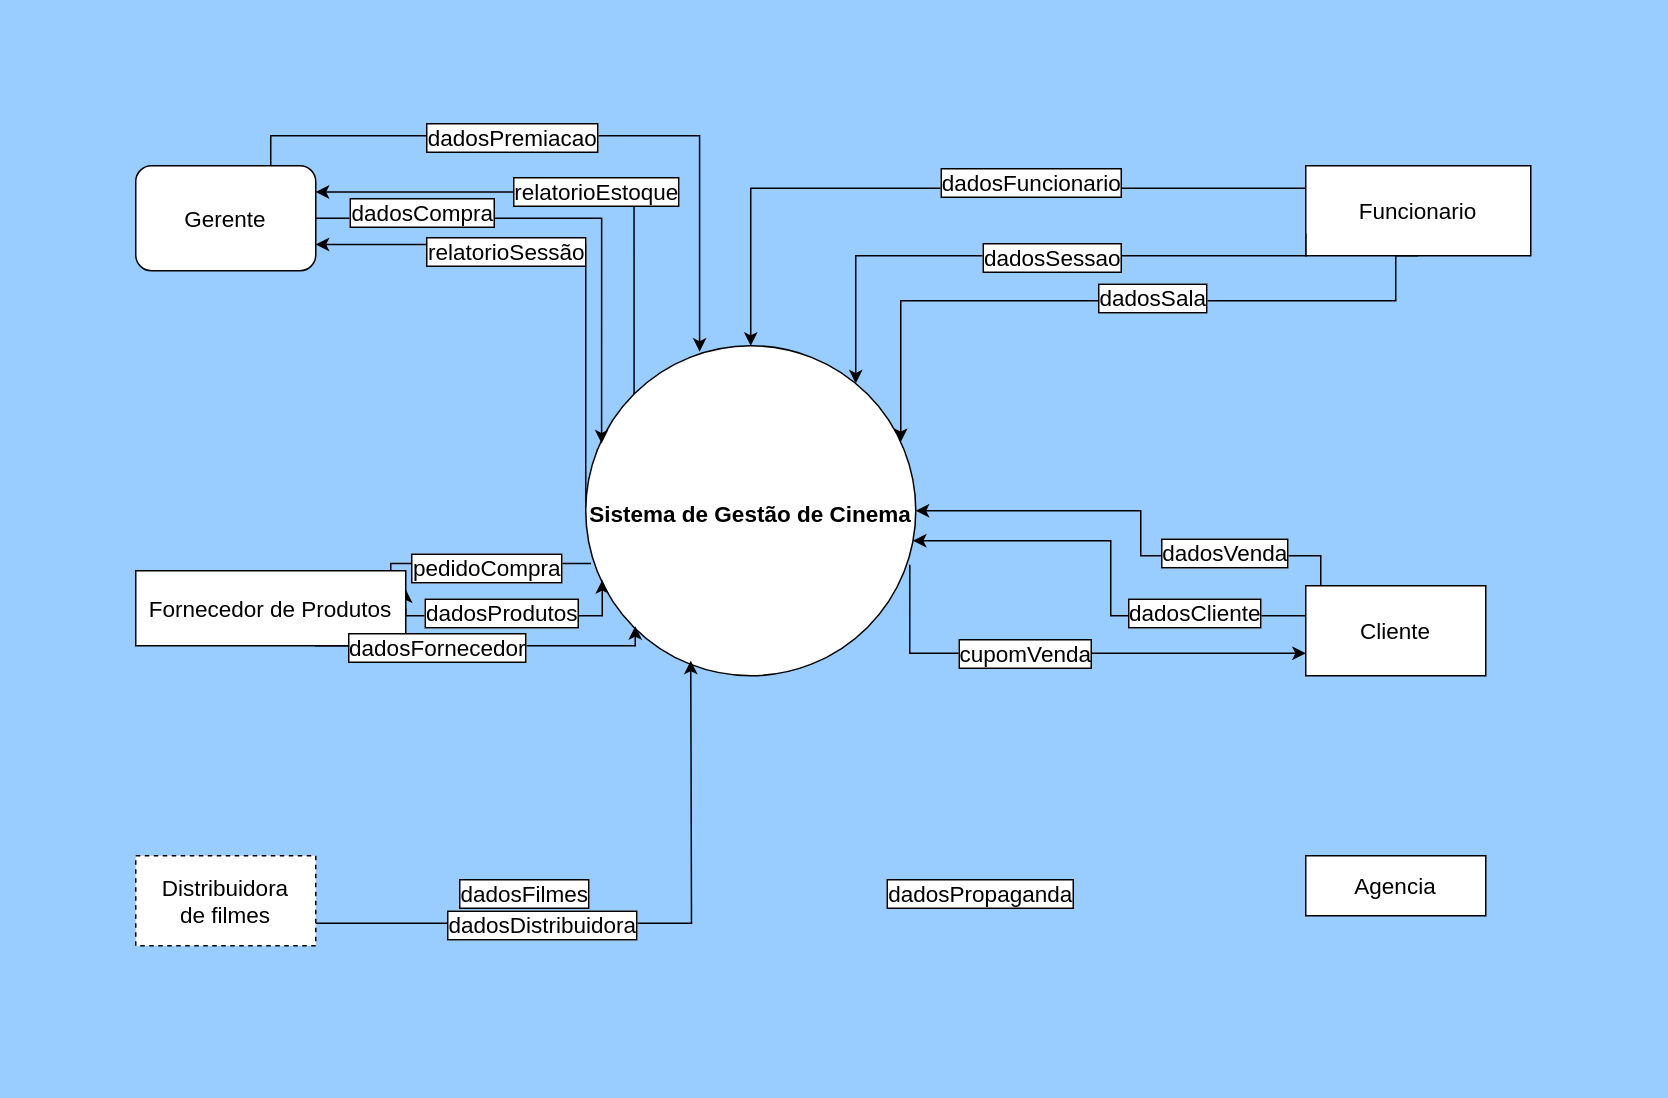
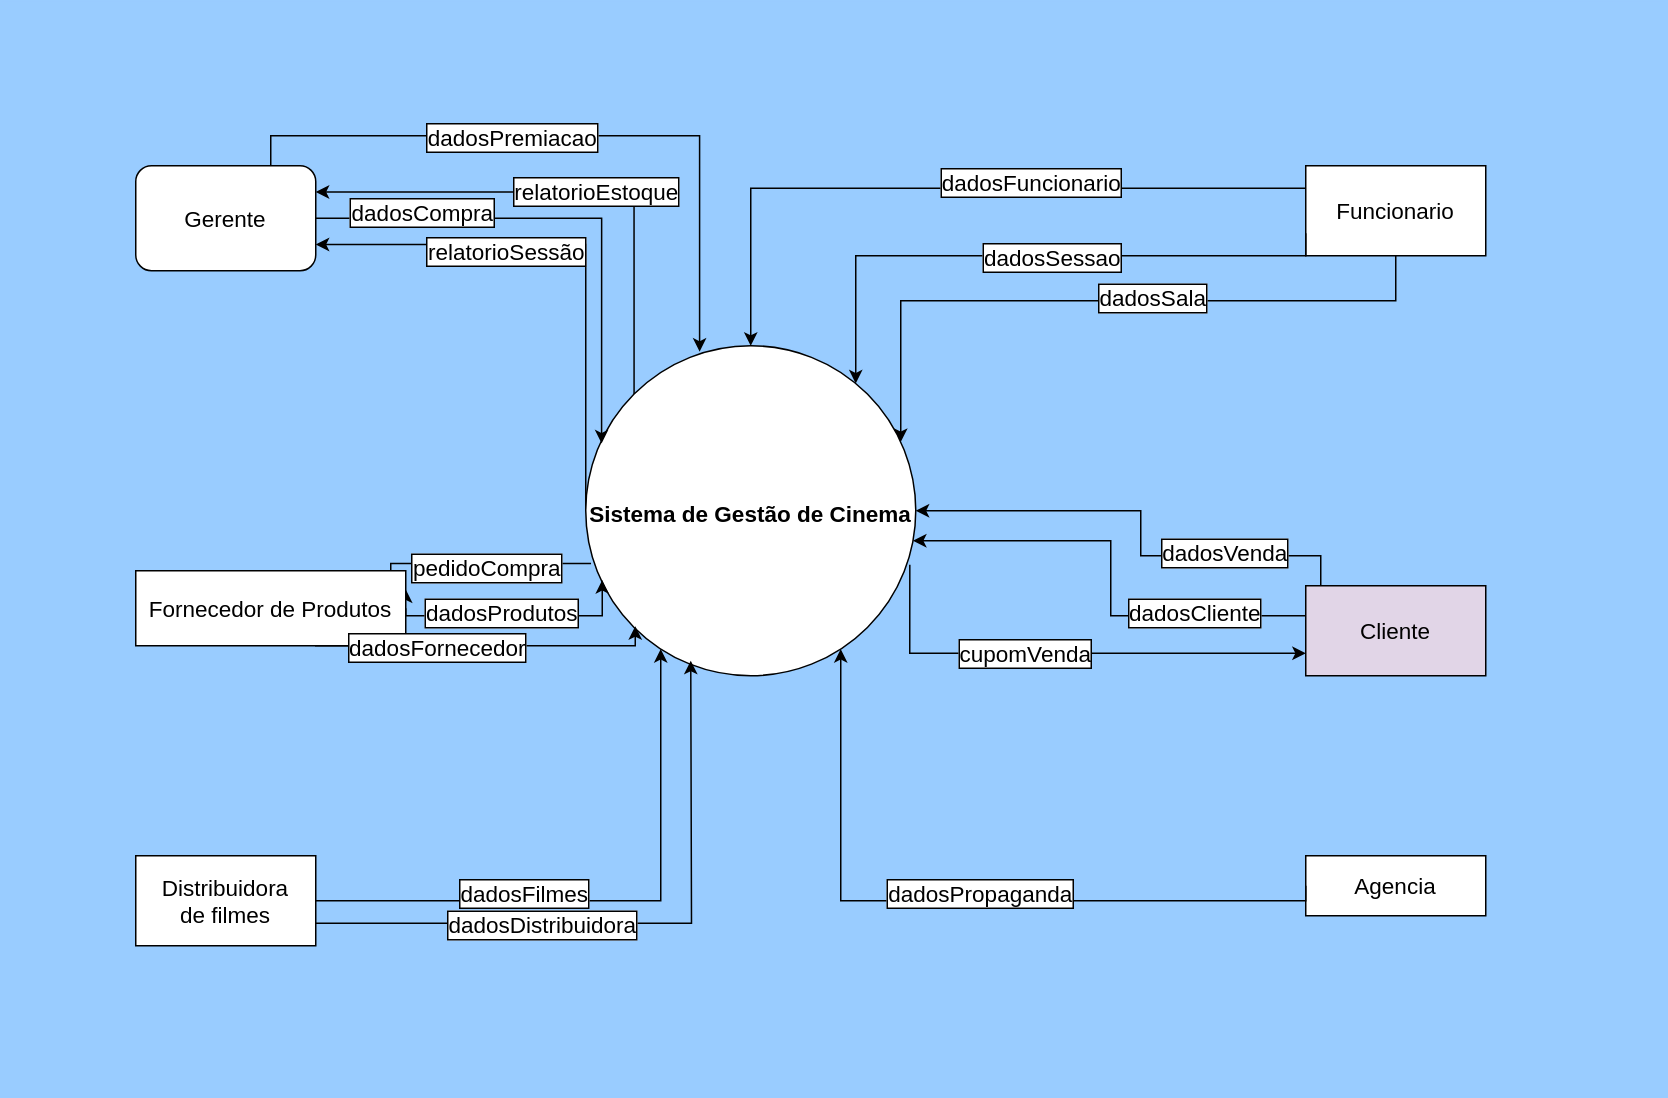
node "Funcionario": size 225x90 -> 180x90
node "Cliente": fillcolor #ffffff -> #e1d5e7
edge "Agencia" -> "Sistema de Gestão de Cinema": added
edge "Distribuidora de filmes" -> "Sistema de Gestão de Cinema": added
node "Distribuidora de filmes": style dashed -> solid
